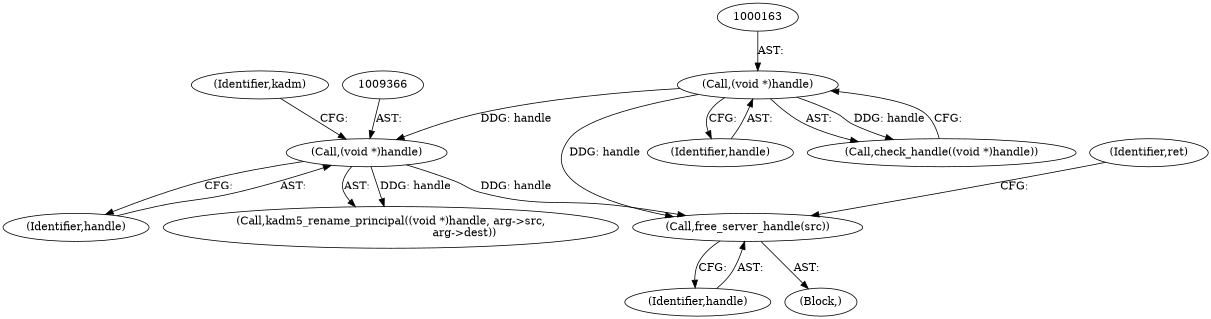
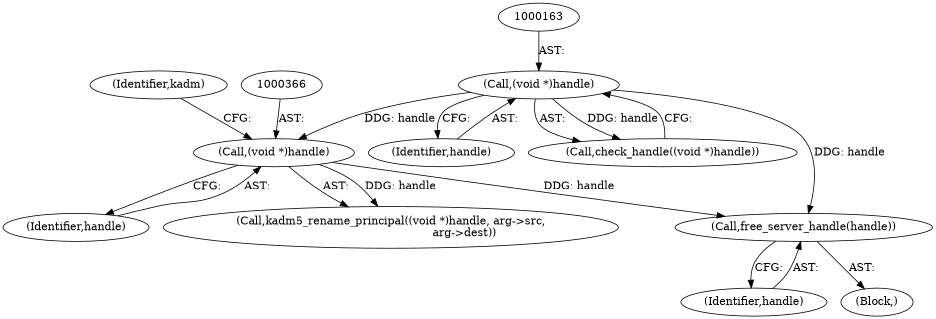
node "1009366": label "1009366" -> "1000366"
node "(Identifier,ret)": removed
node "(Call,free_server_handle(src))": label "(Call,free_server_handle(src))" -> "(Call,free_server_handle(handle))"
